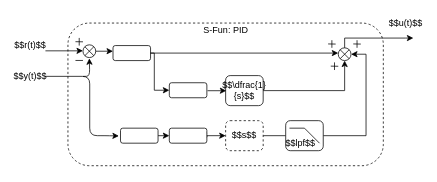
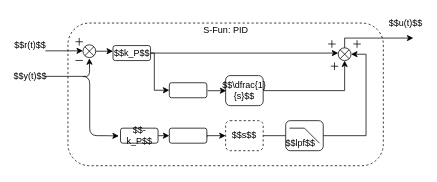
node "$$k_P$$": added
node "$$-k_P$$": added
